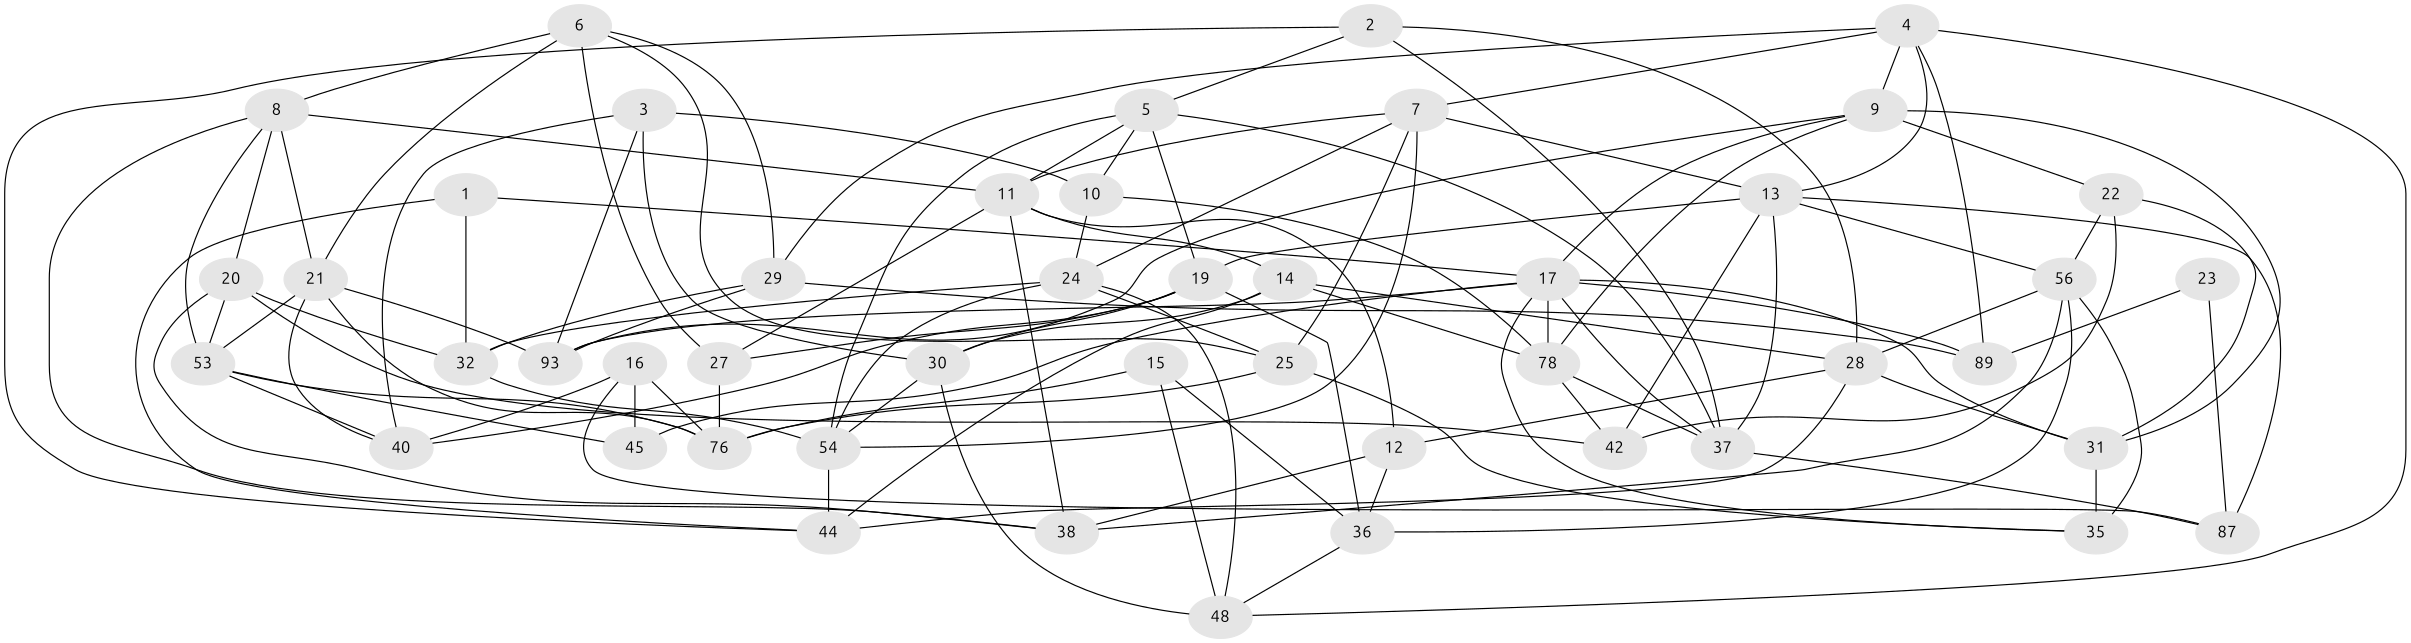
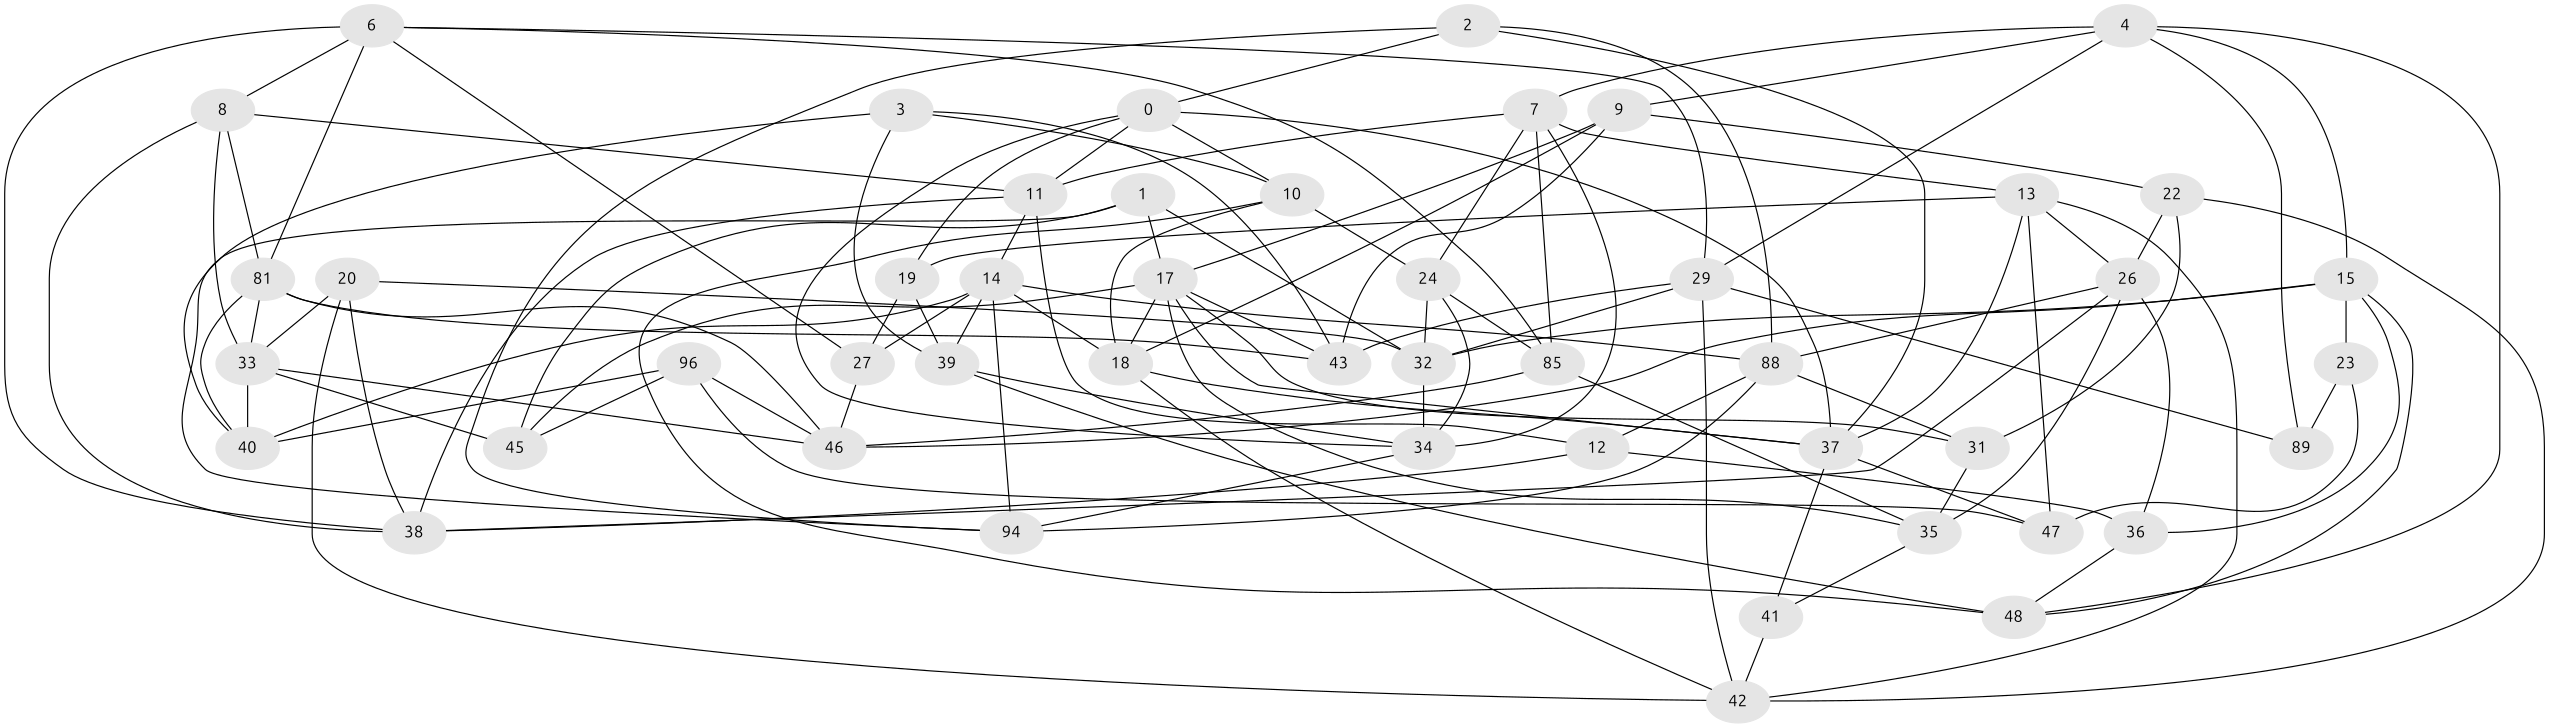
node "5": label "5" -> "0"
edge "4" -- "13": now "4" -- "15"
edge "8" -- "20": removed
edge "9" -- "31": removed
edge "1" -- "45": added
node "21": label "21" -> "81"
edge "11" -- "27": now "14" -- "27"
node "56": label "56" -> "26"
edge "6" -- "38": added
edge "17" -- "89": removed
edge "15" -- "32": added
edge "15" -- "23": added
node "53": label "53" -> "33"
node "93": label "93" -> "43"
node "16": label "16" -> "96"
node "30": label "30" -> "39"
node "25": label "25" -> "85"
edge "19" -- "36": removed
node "78": label "78" -> "18"
node "28": label "28" -> "88"
edge "19" -- "40": now "14" -- "40"
edge "24" -- "48": now "10" -- "48"
node "76": label "76" -> "46"
node "54": label "54" -> "34"
edge "29" -- "42": added
node "44": label "44" -> "94"
node "87": label "87" -> "47"
node "41": added
